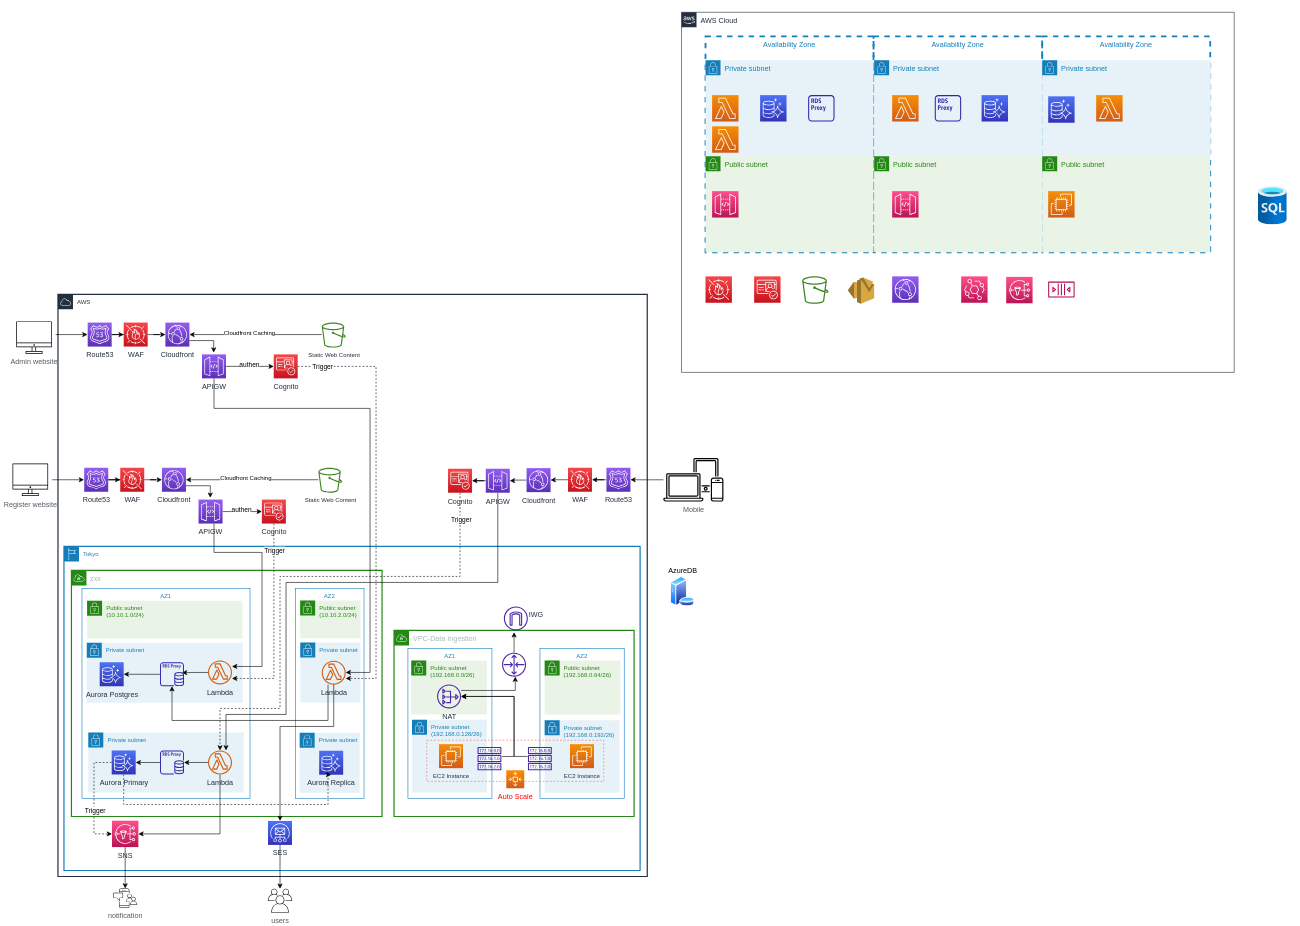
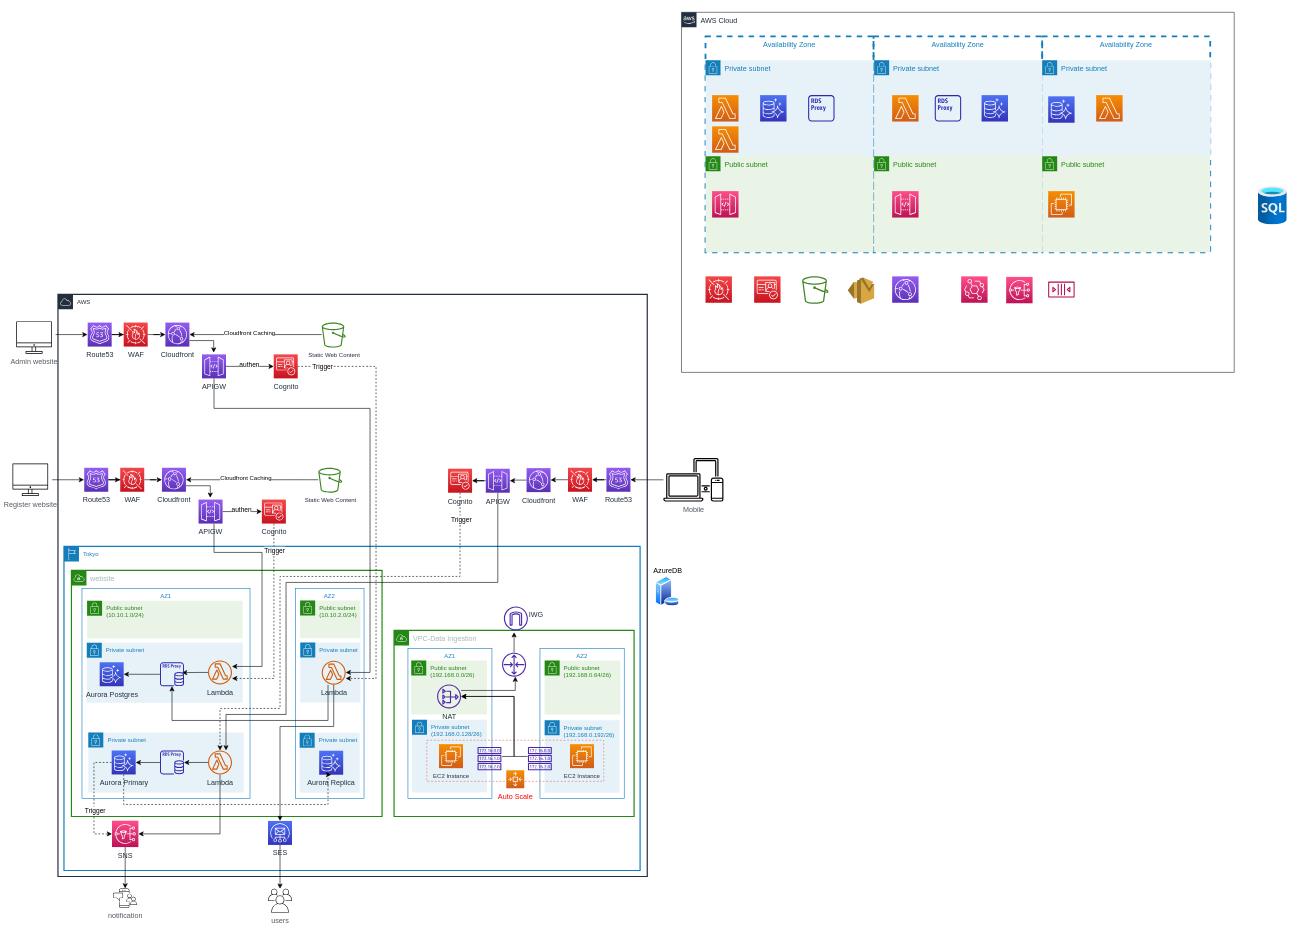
node "zxx": label "zxx" -> "website"
node "AzureDB": moved (682, 591) -> (667, 591)
